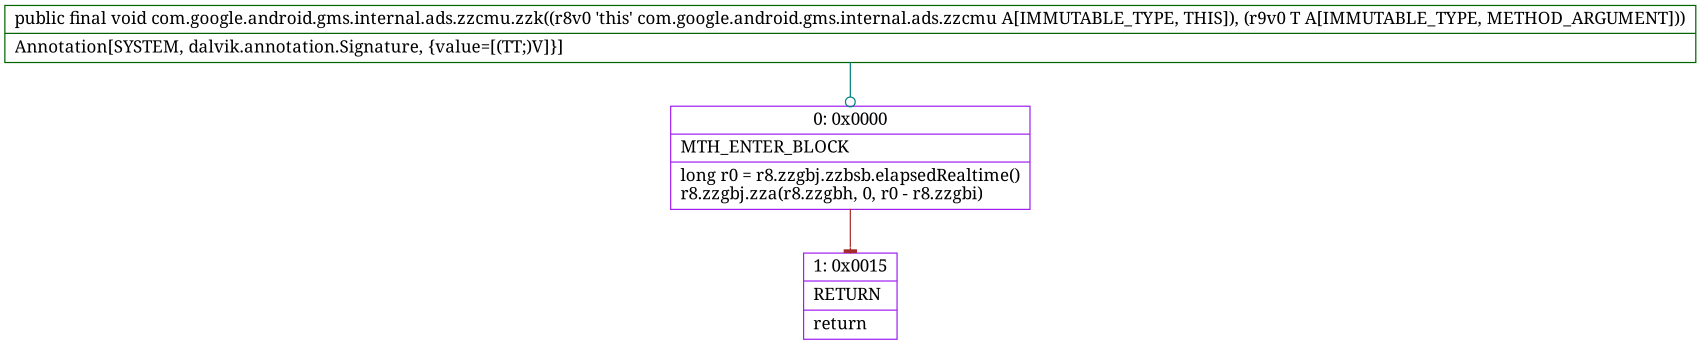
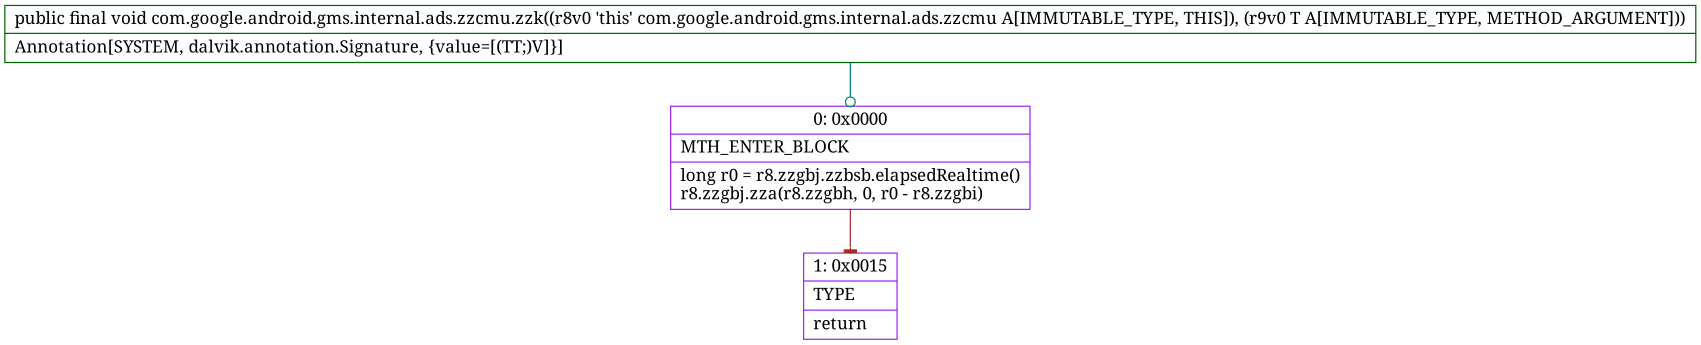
node "1: 0x0015": text "RETURN" -> "TYPE"
